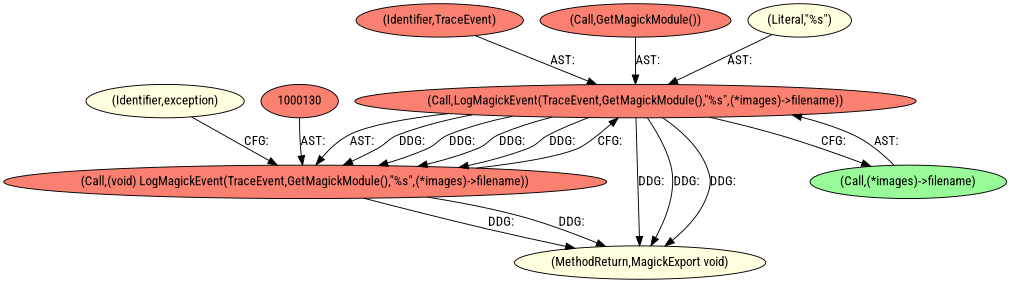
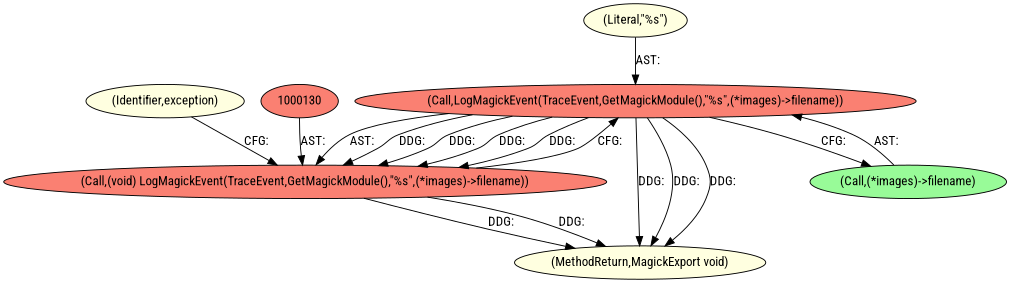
node "(Identifier,TraceEvent)": removed
node "(Call,GetMagickModule())": removed
